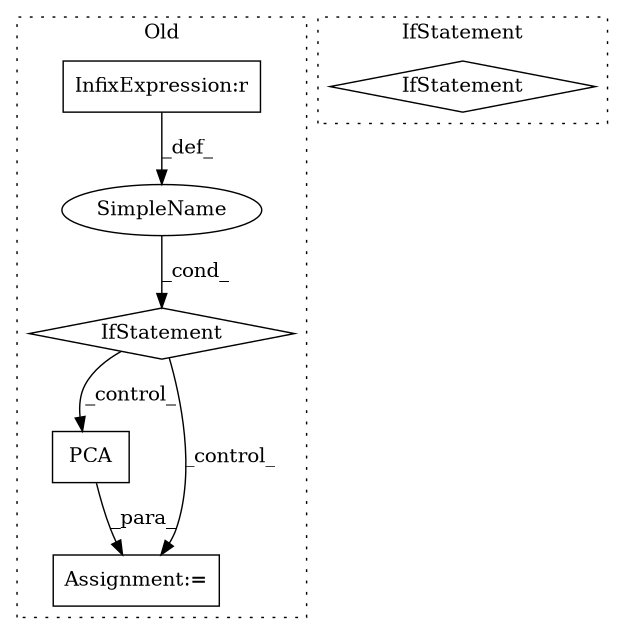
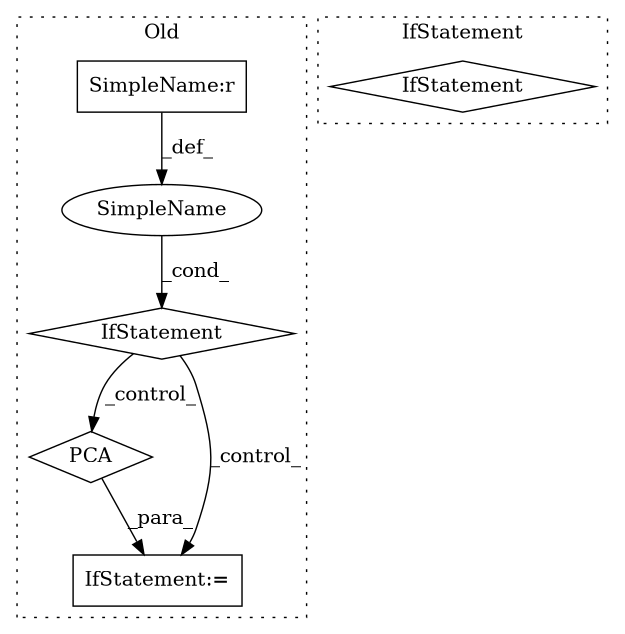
node "InfixExpression:r": label "InfixExpression:r" -> "SimpleName:r"
node "PCA": shape box -> diamond
node "Assignment:=": label "Assignment:=" -> "IfStatement:="
